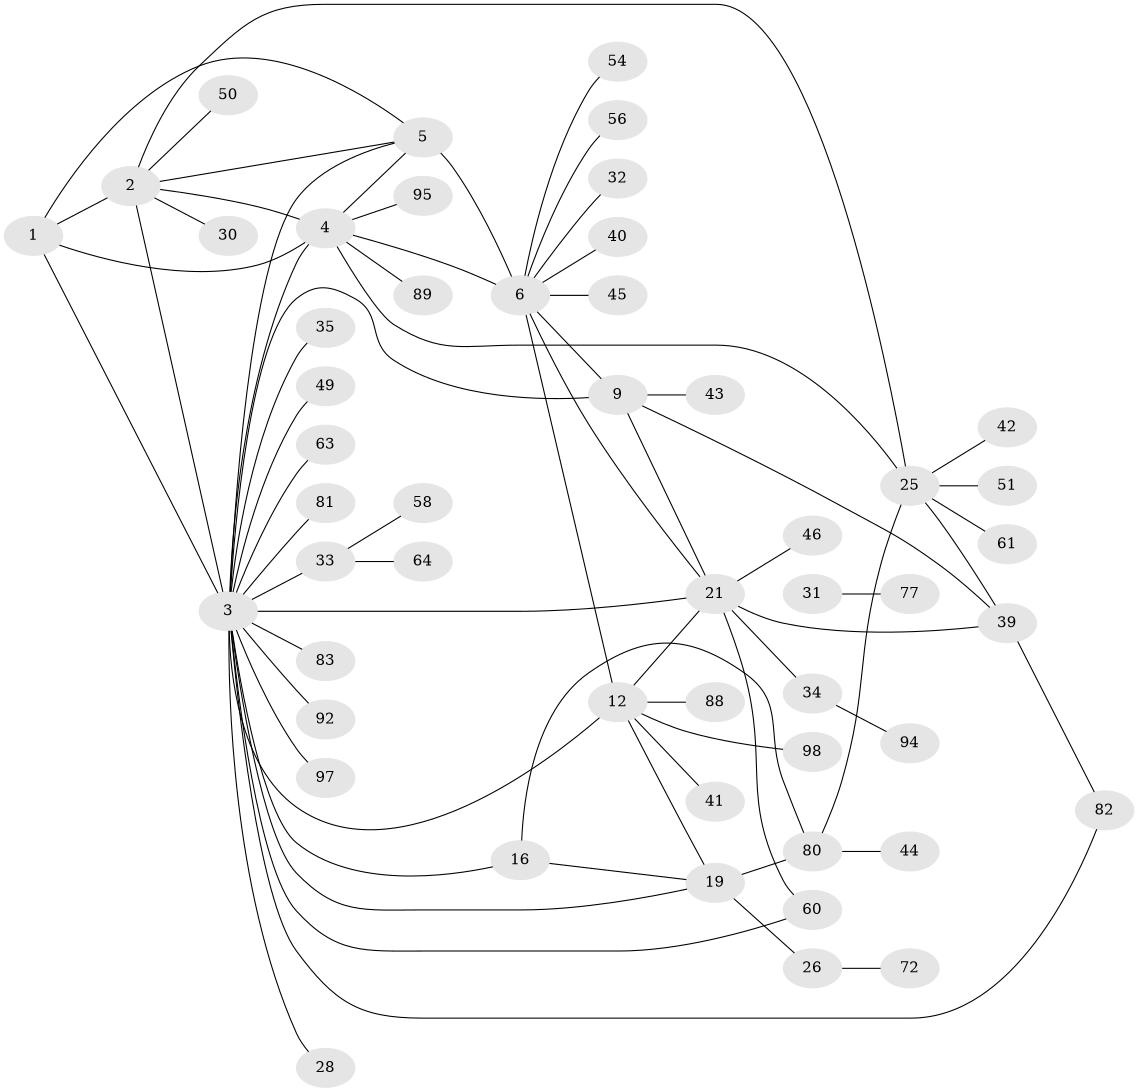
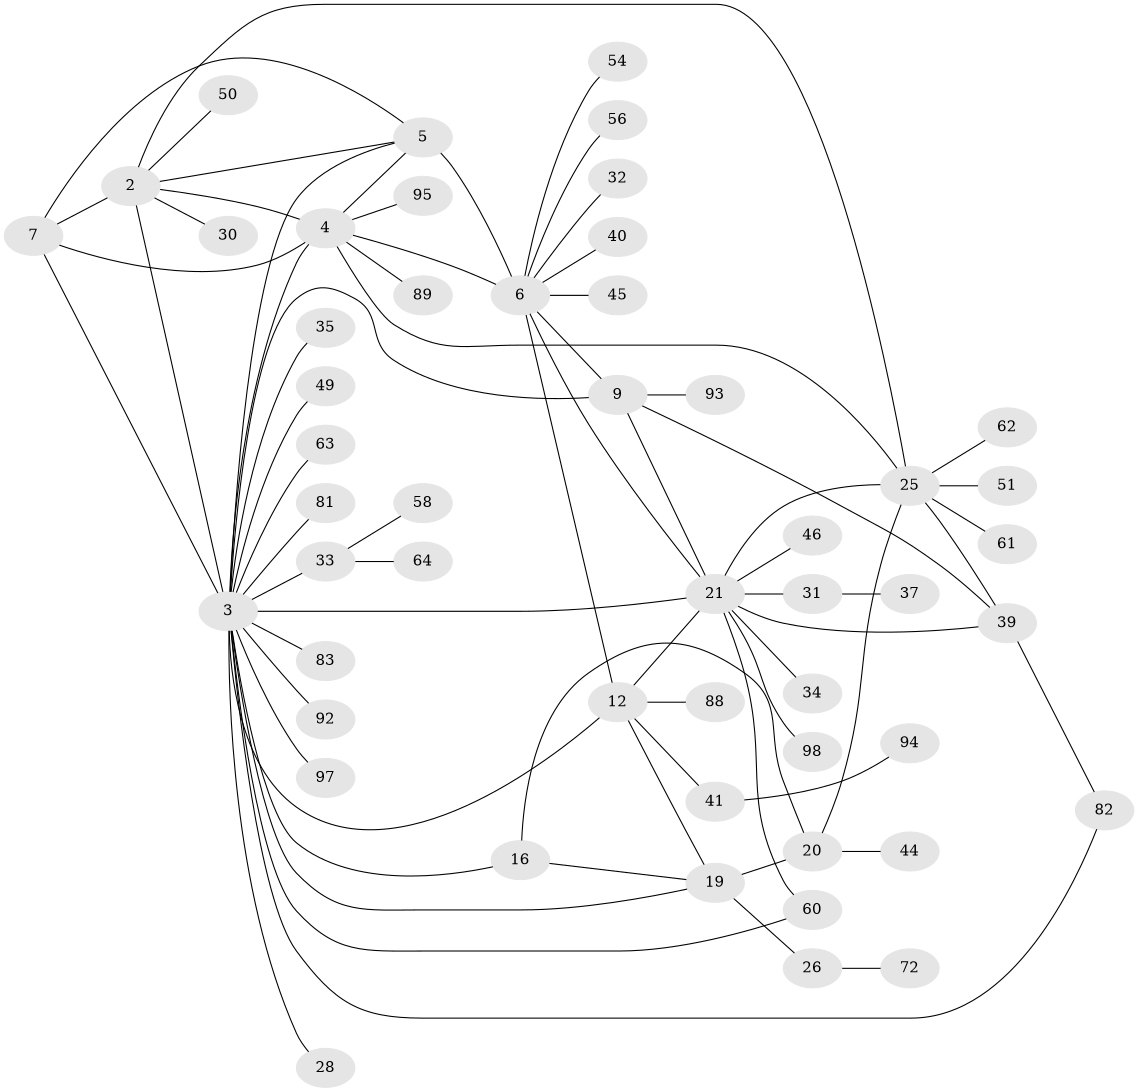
node "1": label "1" -> "7"
node "43": label "43" -> "93"
node "42": label "42" -> "62"
edge "25" -- "21": added
edge "21" -- "31": added
node "77": label "77" -> "37"
edge "34" -- "94": now "41" -- "94"
edge "12" -- "98": now "21" -- "98"
node "80": label "80" -> "20"
